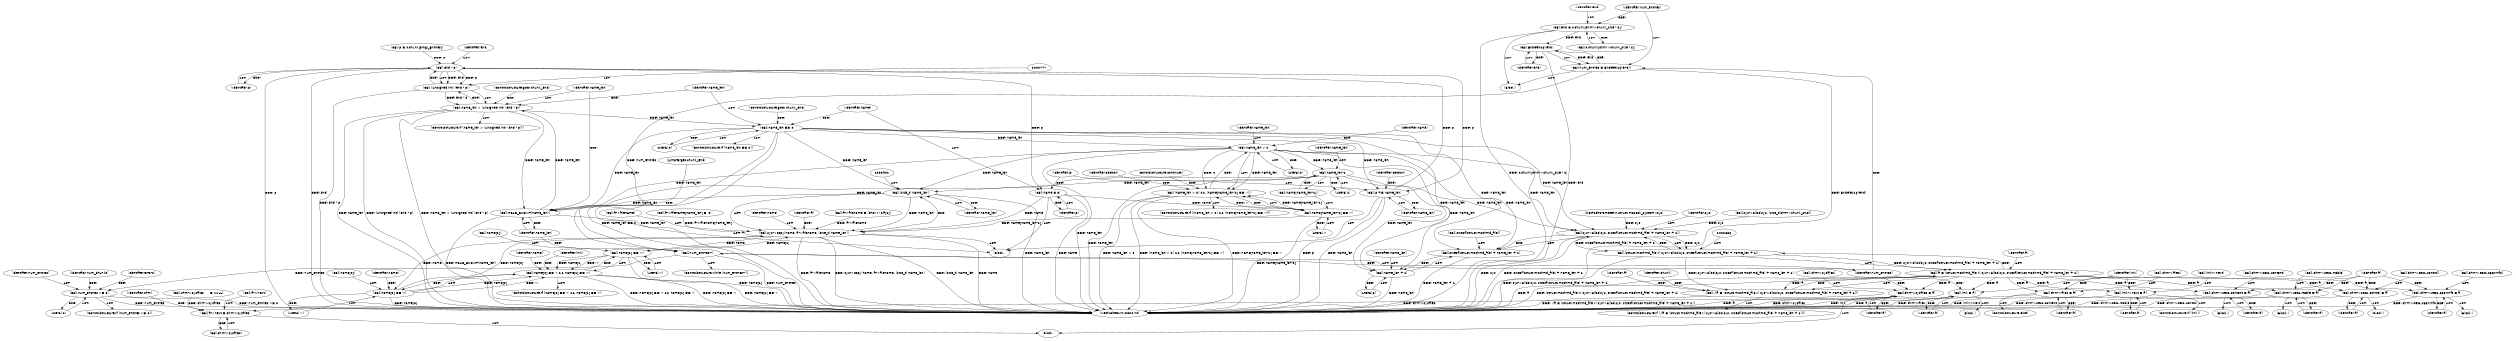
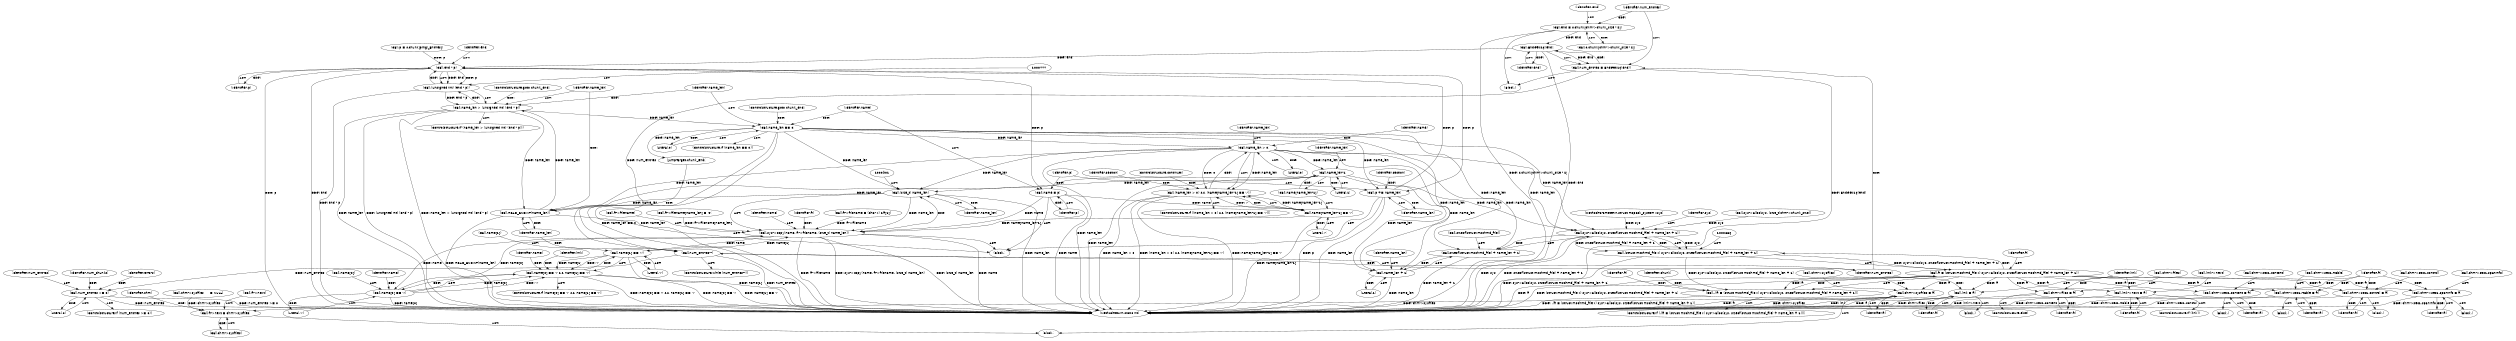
edge "(Call,EndGetI16(end))" -> "(Call,end - p)": added, label "DDG: end"
edge "(Call,name_len == 0)" -> "(Call,READ_ENCINT(name_len))": now "(Call,name_len == 0)" -> "(JumpTarget,chunk_end:)"
